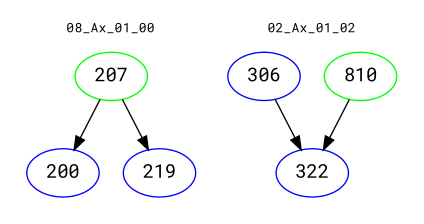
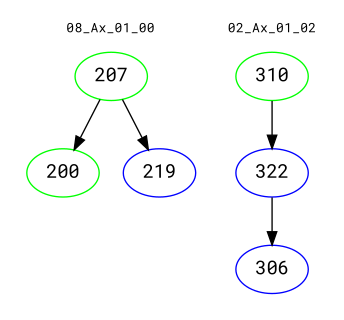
node "810": label "810" -> "310"
edge "306" -> "322": reversed
node "200": color blue -> green
